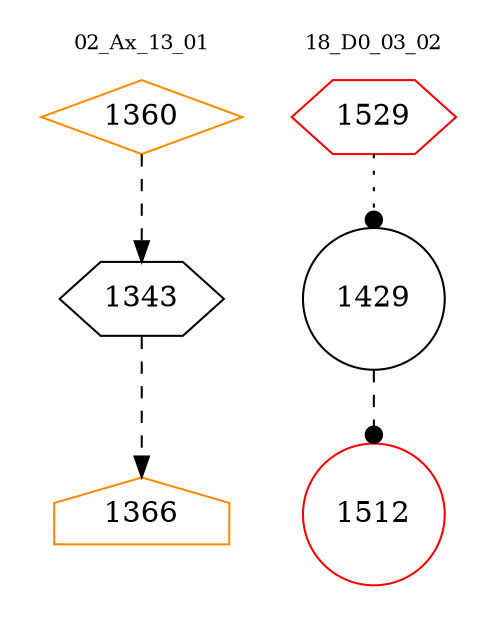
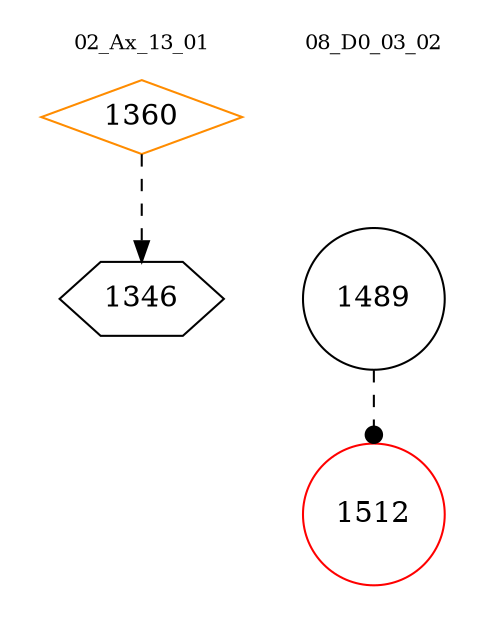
cluster "18_D0_03_02": label "18_D0_03_02" -> "08_D0_03_02"
node "1529": removed
node "1343": label "1343" -> "1346"
node "1429": label "1429" -> "1489"
node "1366": removed
